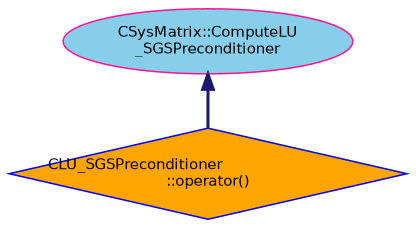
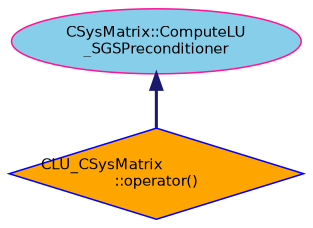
node "CLU_SGSPreconditioner ::operator()": label "CLU_SGSPreconditioner ::operator()" -> "CLU_CSysMatrix ::operator()"
